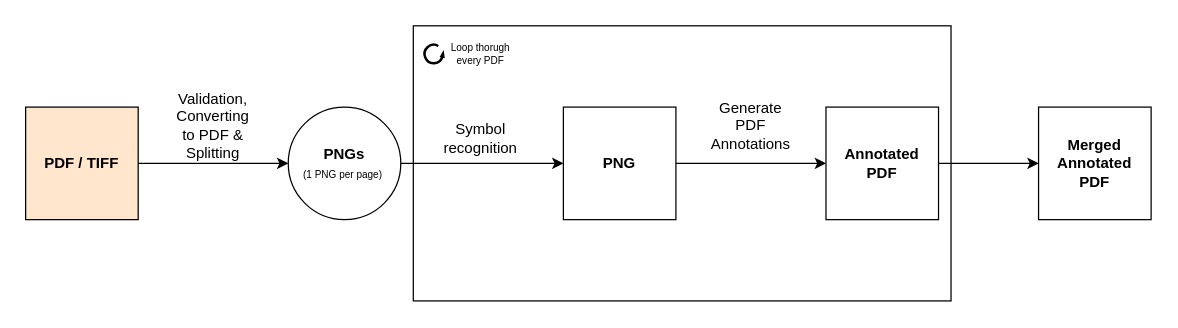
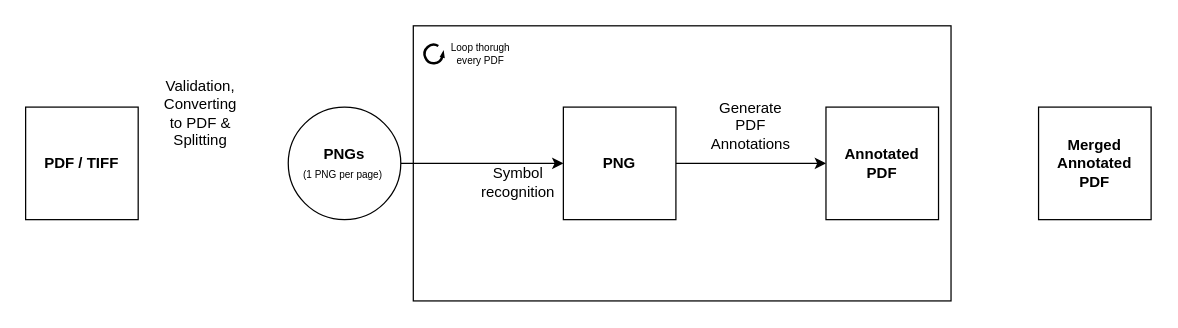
node "Validation, Converting to PDF & Splitting": moved (213, 126) -> (201, 113)
node "Symbol recognition": moved (481, 138) -> (518, 182)
node "PDF / TIFF": fillcolor #ffe6cc -> #ffffff
edge "PDF / TIFF" -> "PNGs (1 PNG per page)": removed
edge "Annotated PDF" -> "Merged Annotated PDF": removed
